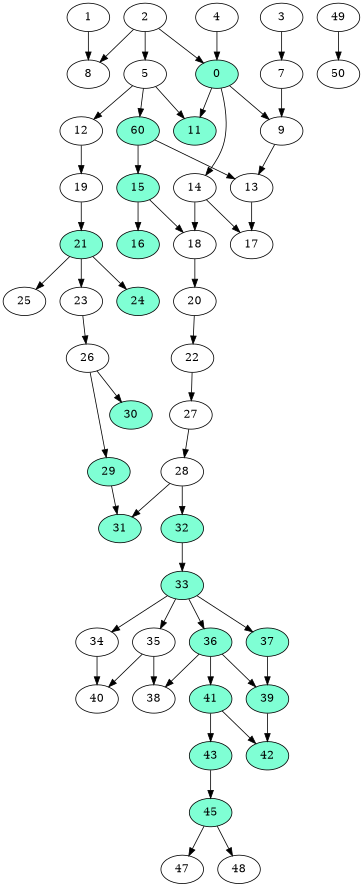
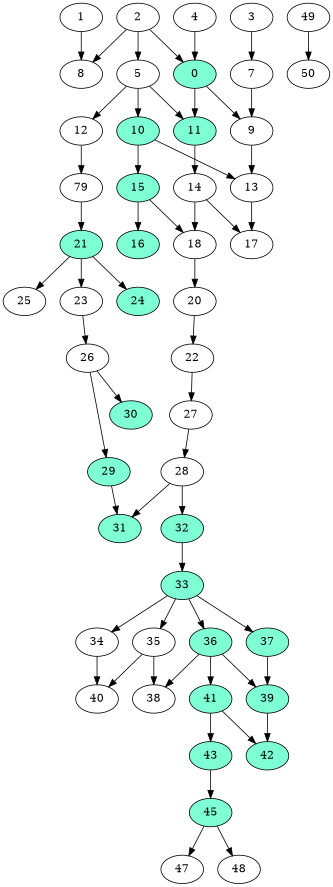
edge "0" -> "14": now "11" -> "14"
node "60": label "60" -> "10"
node "19": label "19" -> "79"
